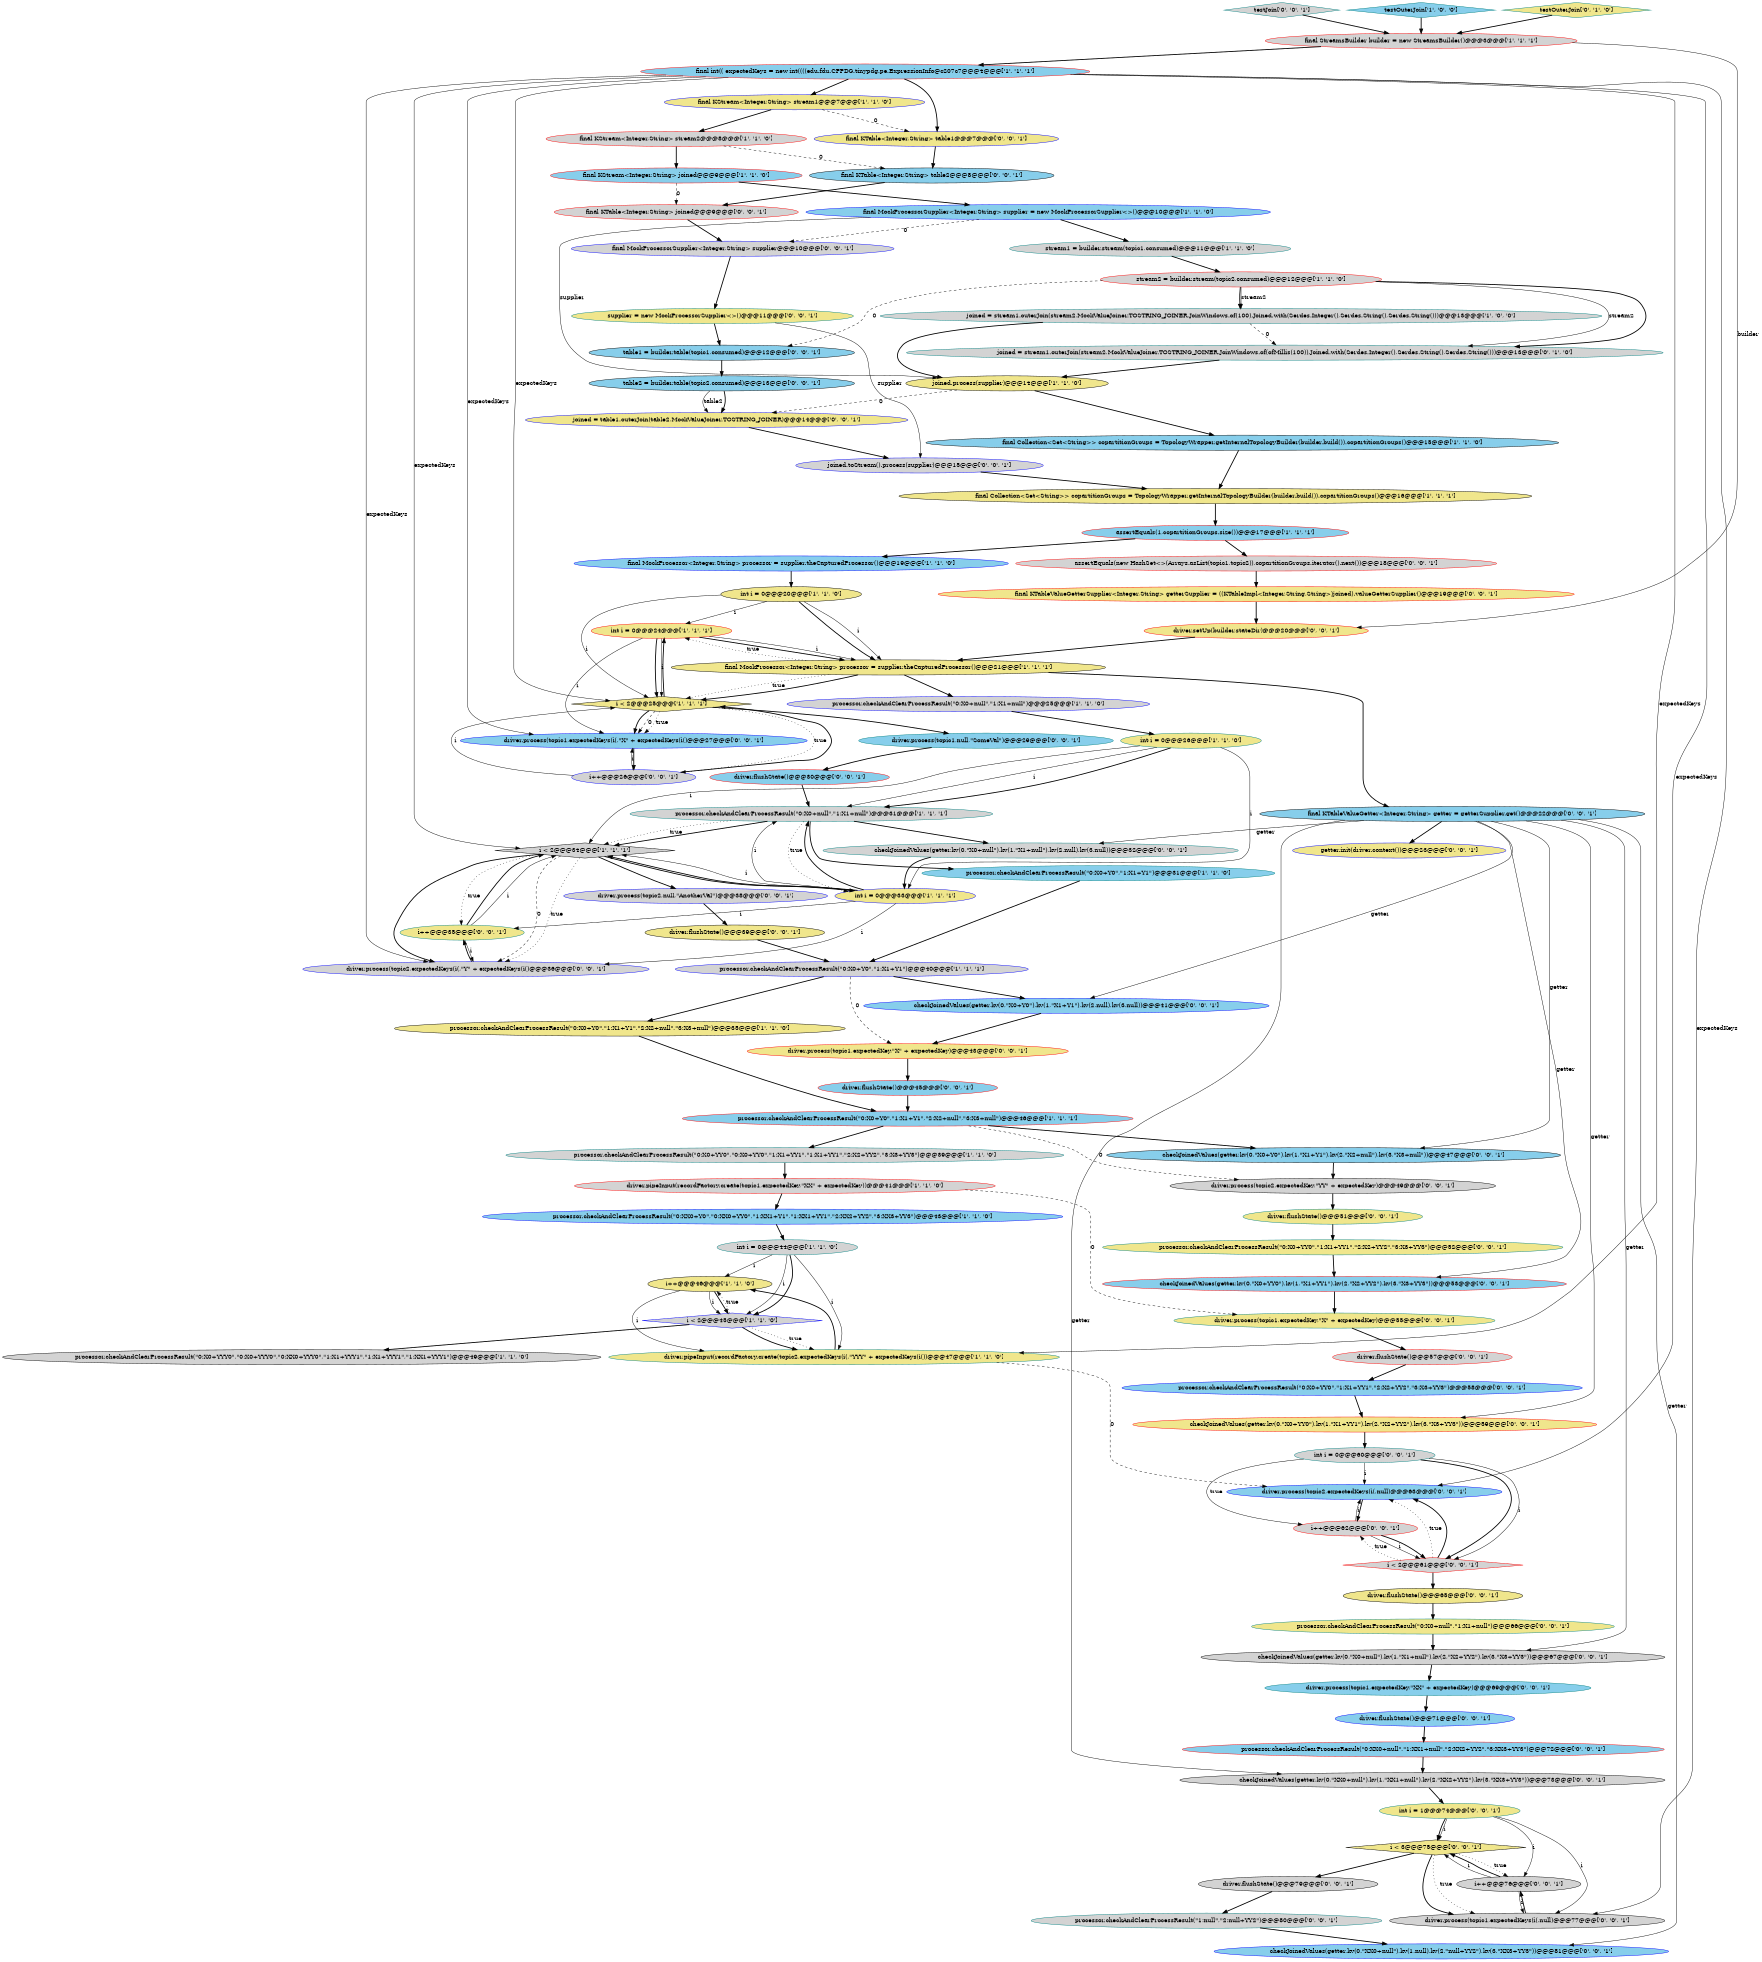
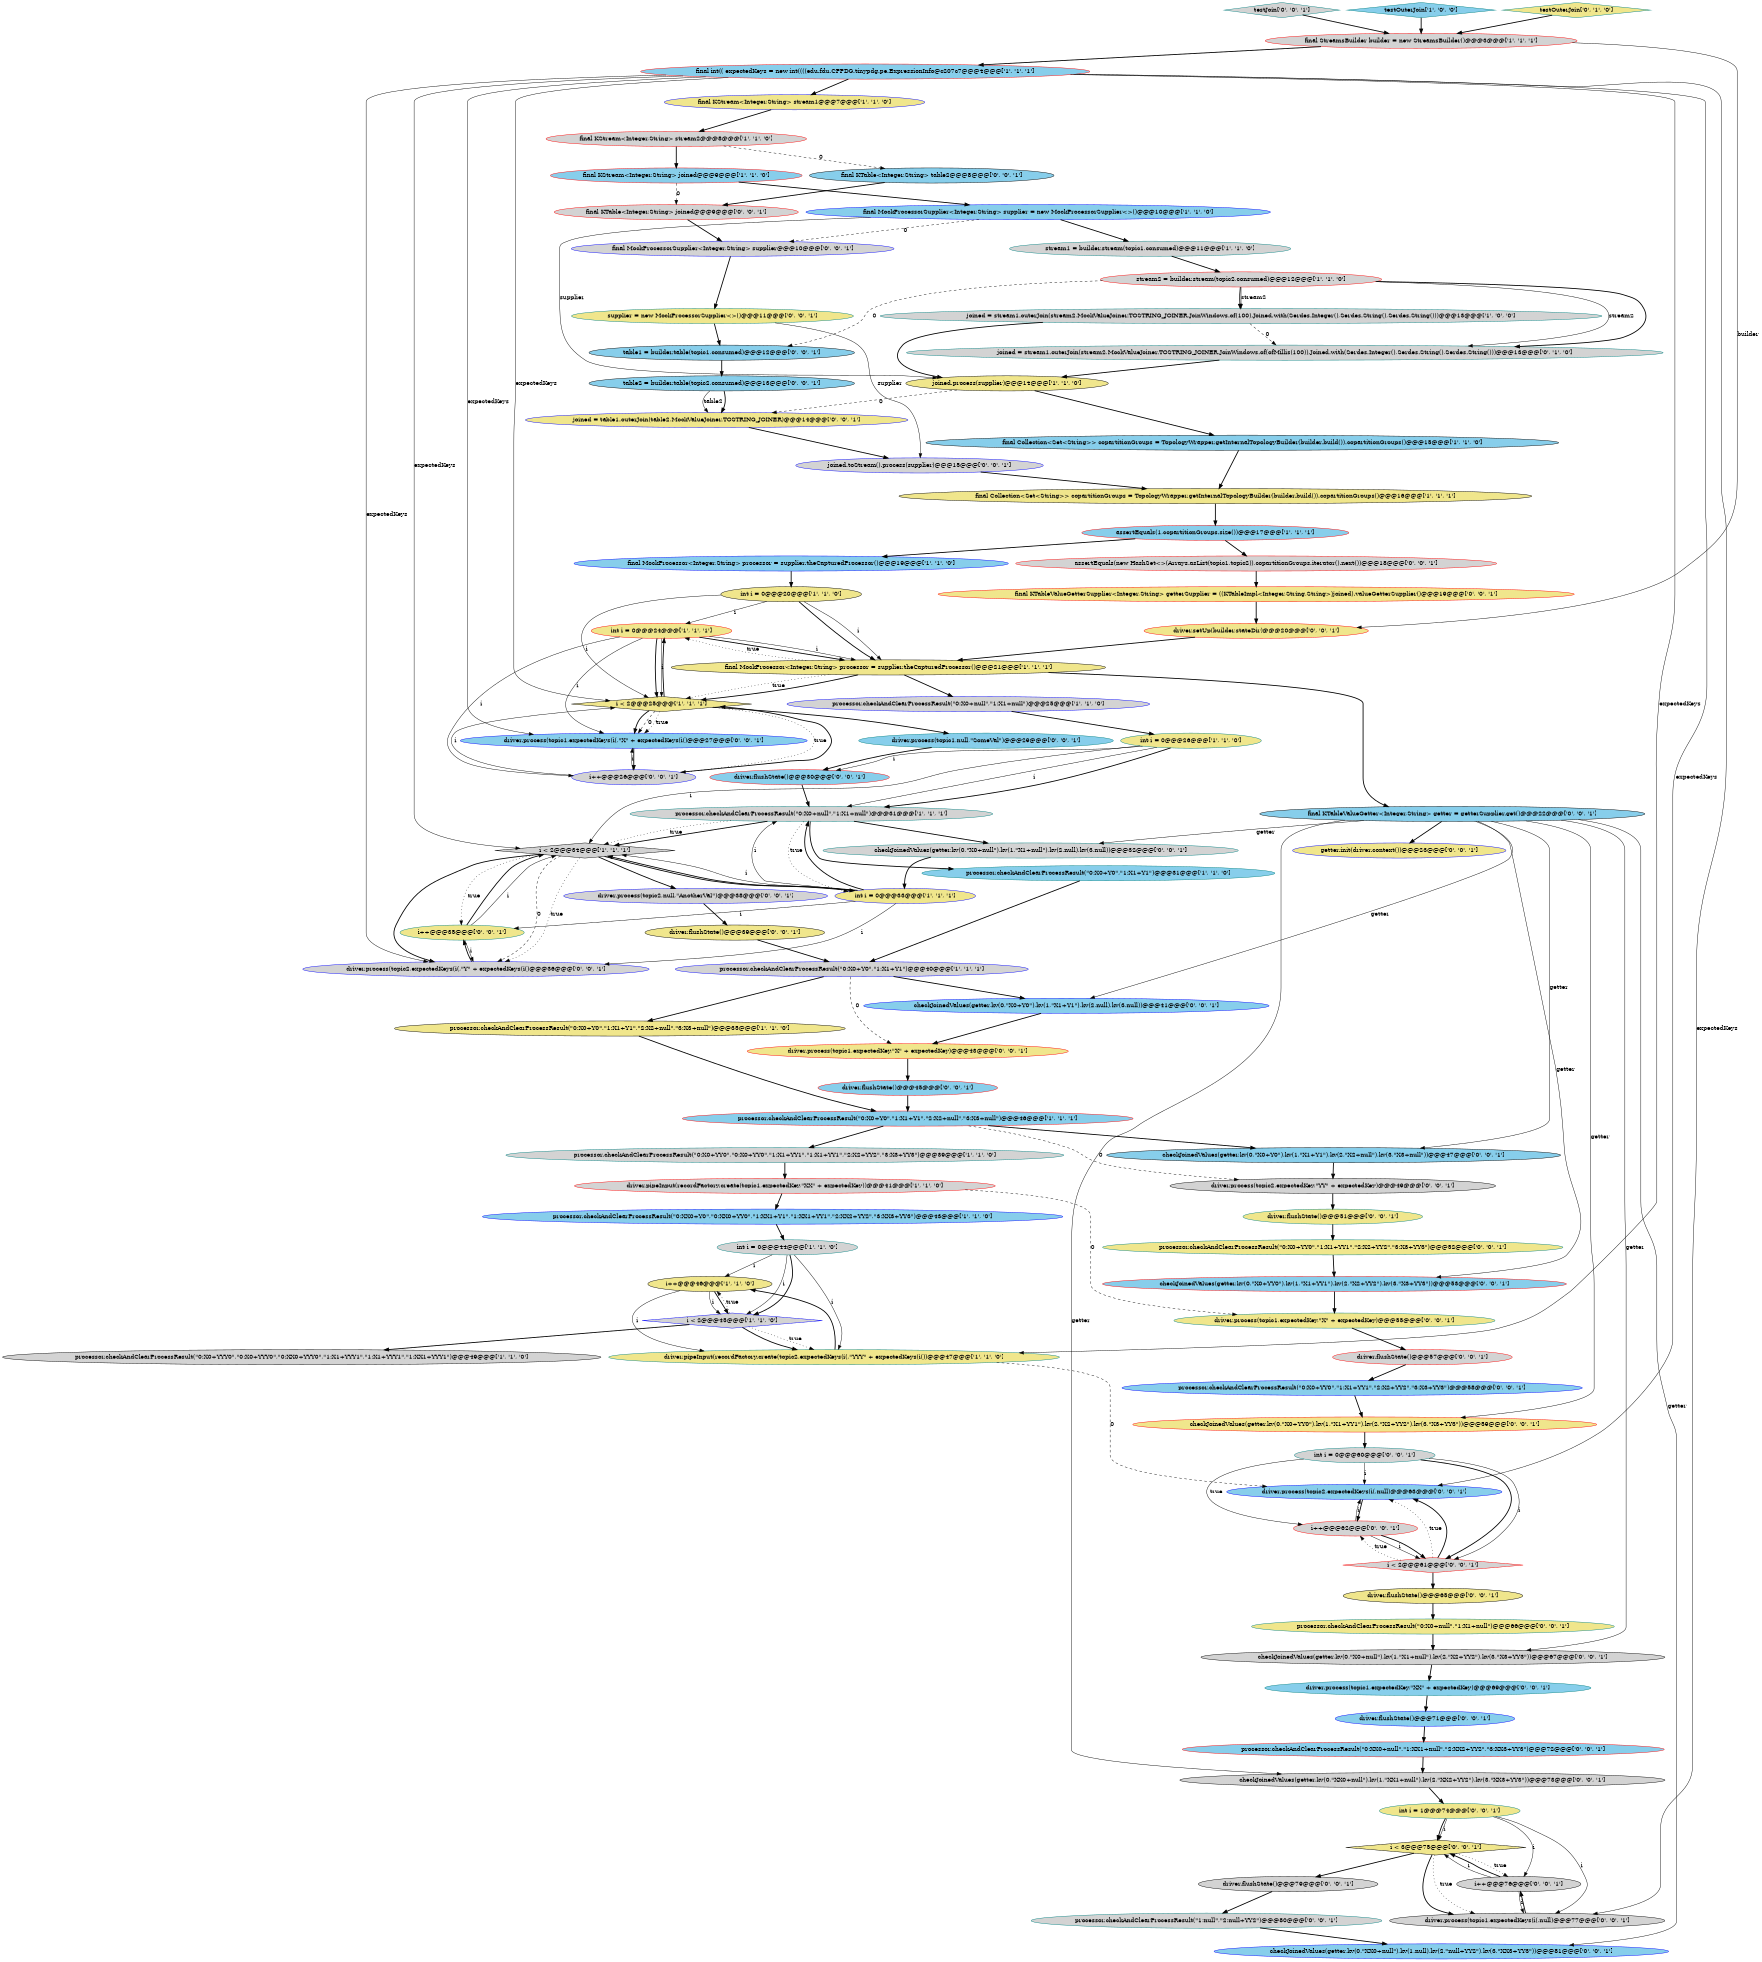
node "final KTable<Integer,String> table1@@@7@@@['0', '0', '1']": removed
edge "int i = 0@@@24@@@['1', '1', '1']" -> "i++@@@26@@@['0', '0', '1']": added, label "i"
edge "int i = 0@@@26@@@['1', '1', '0']" -> "int i = 0@@@33@@@['1', '1', '1']": now "int i = 0@@@26@@@['1', '1', '0']" -> "driver.flushState()@@@30@@@['0', '0', '1']"
